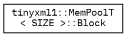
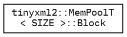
node "tinyxml1::MemPoolT < SIZE >::Block": label "tinyxml1::MemPoolT < SIZE >::Block" -> "tinyxml2::MemPoolT < SIZE >::Block"
